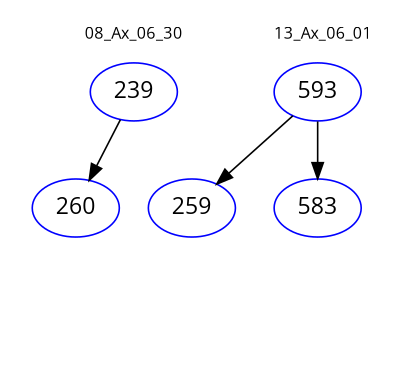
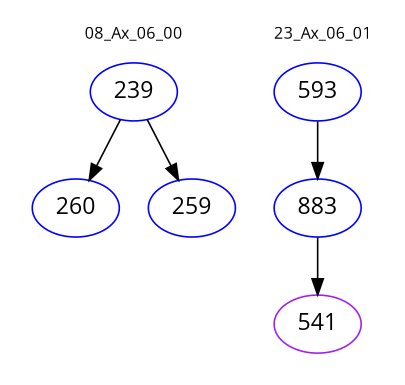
cluster "08_Ax_06_30": label "08_Ax_06_30" -> "08_Ax_06_00"
cluster "13_Ax_06_01": label "13_Ax_06_01" -> "23_Ax_06_01"
edge "593" -> "259": now "239" -> "259"
node "583": label "583" -> "883"
node "541": added
